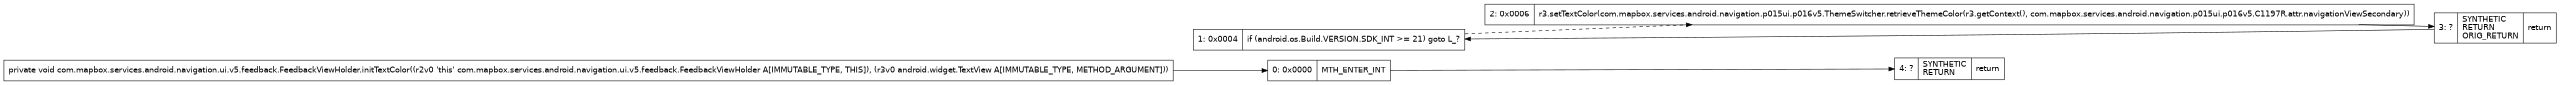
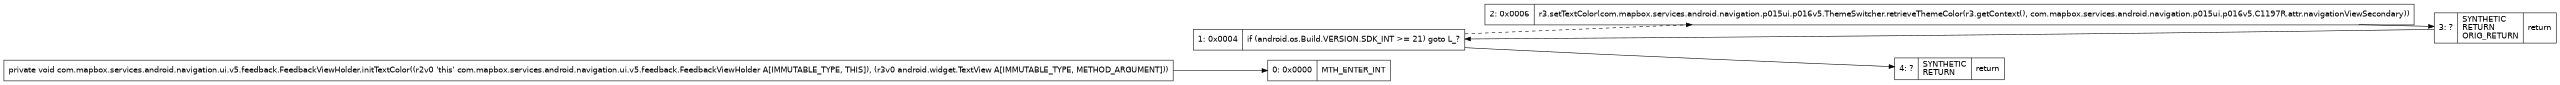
edge "0: 0x0000" -> "4: ?": now "1: 0x0004" -> "4: ?"
